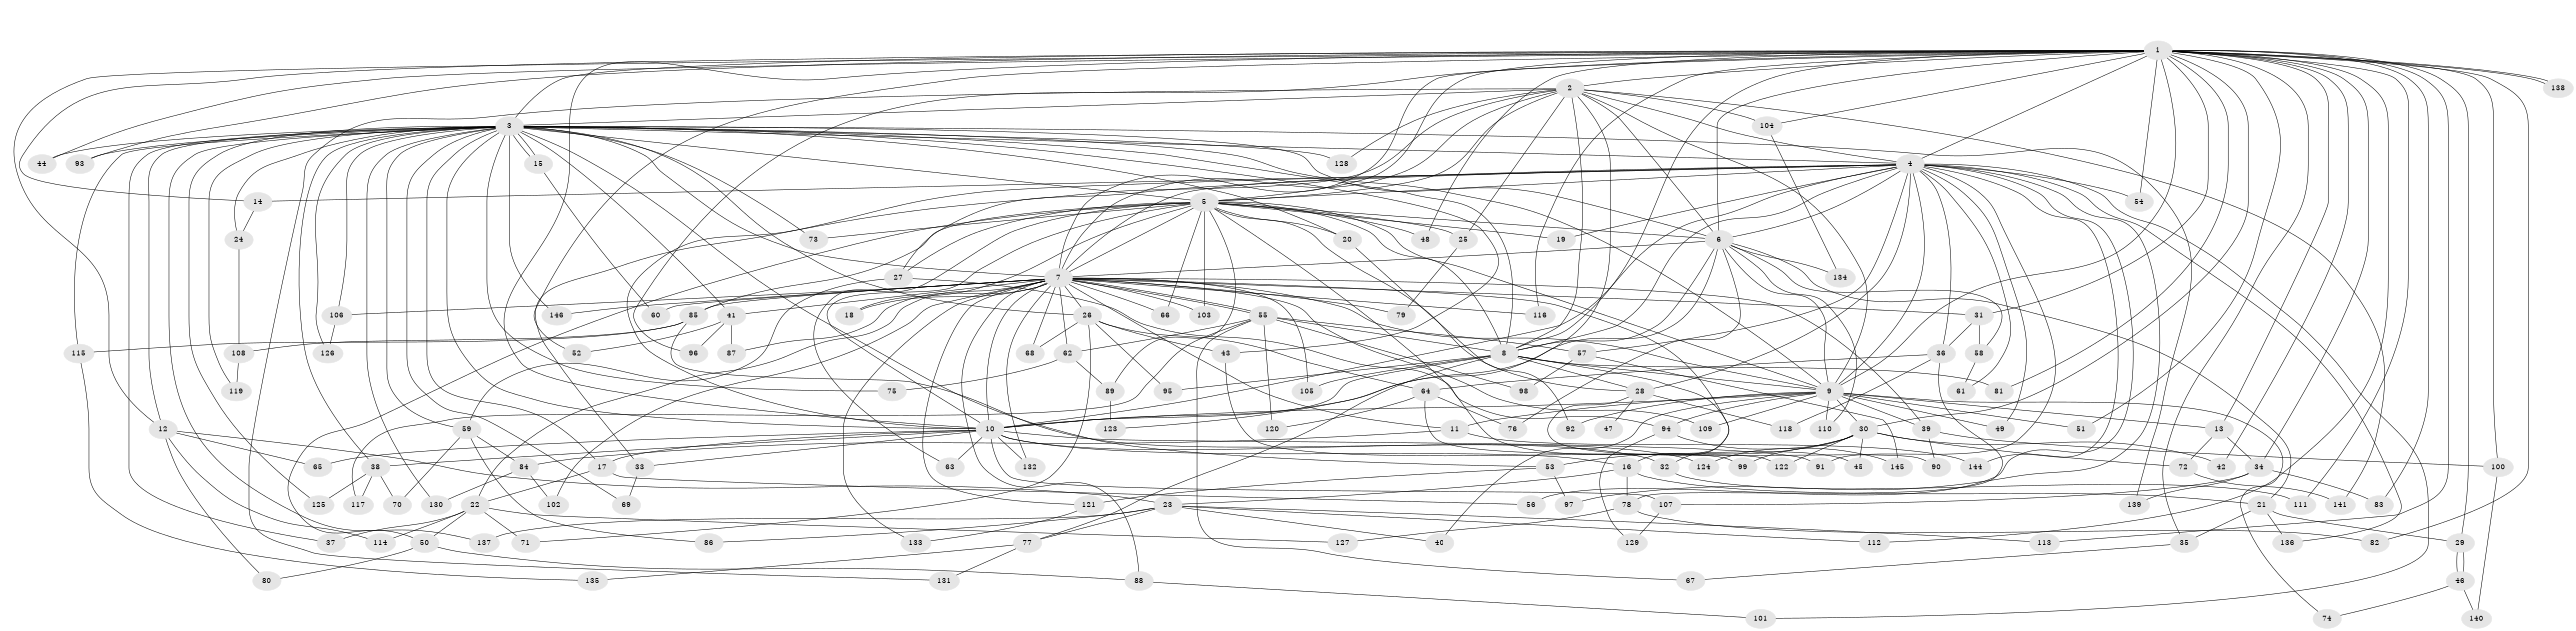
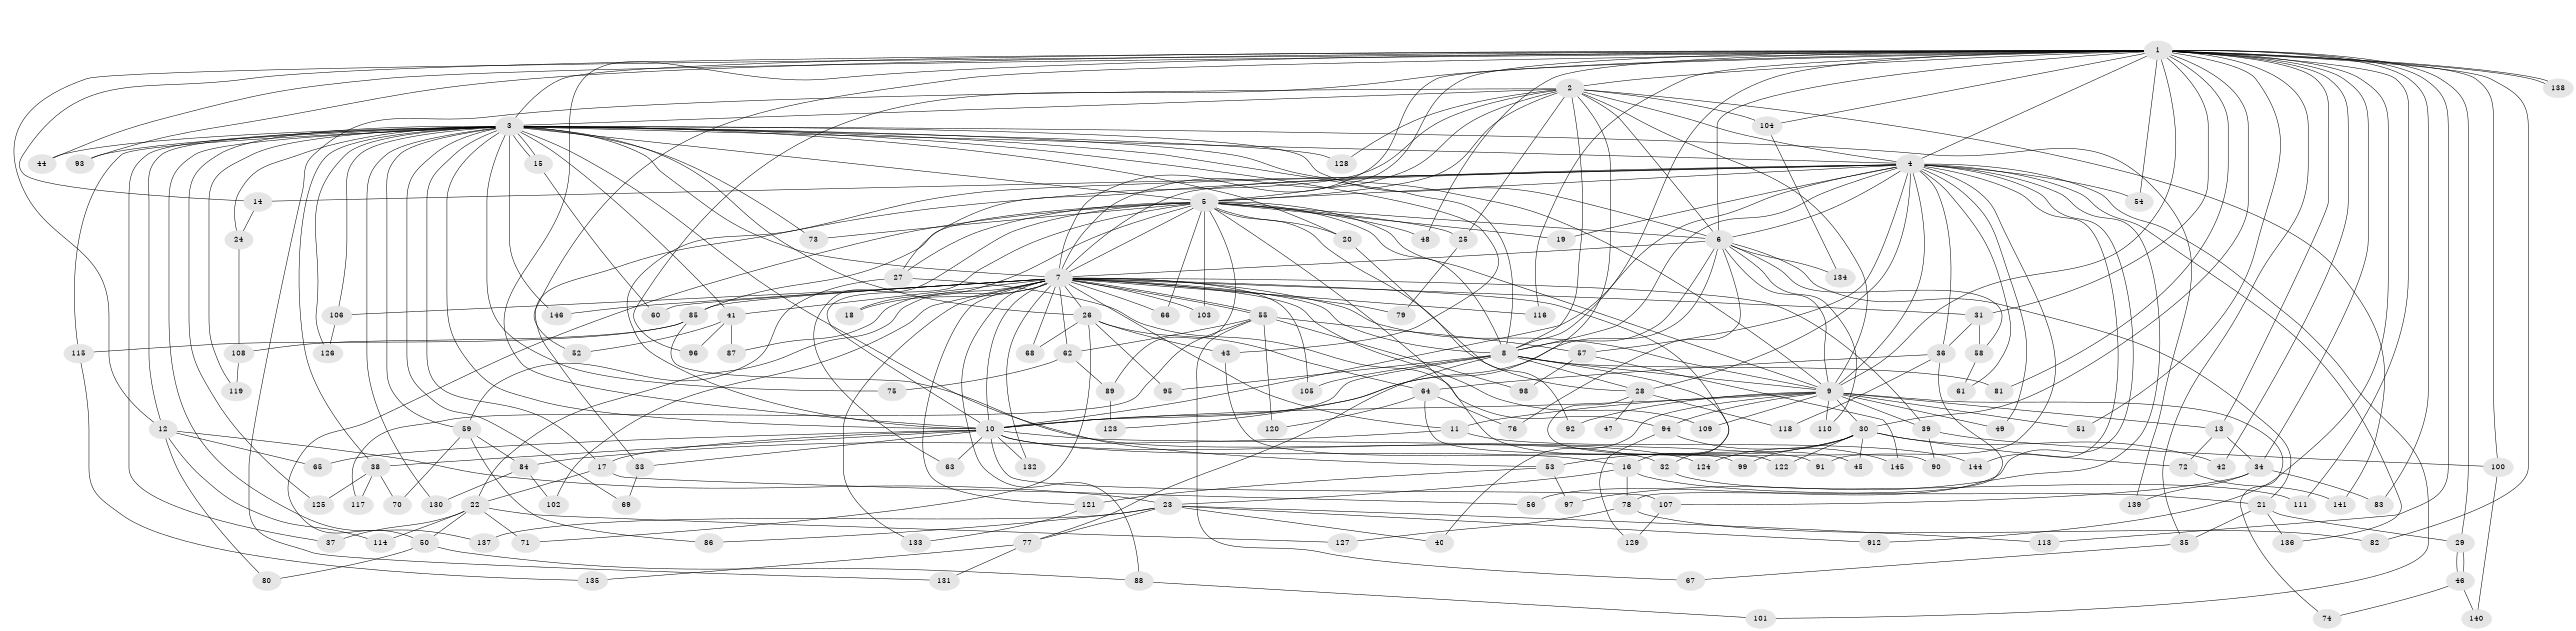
edge "55" -- "8": now "7" -- "8"
node "112": label "112" -> "912"
